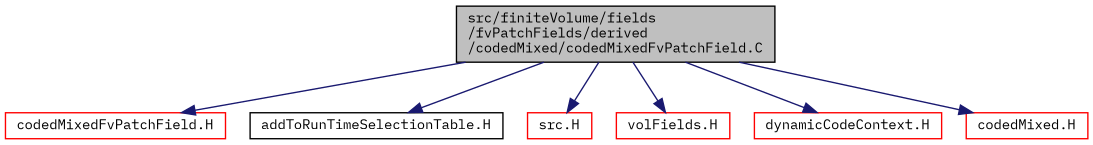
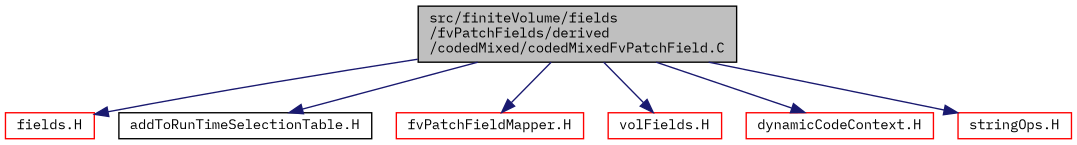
node "codedMixedFvPatchField.H": label "codedMixedFvPatchField.H" -> "fields.H"
node "src.H": label "src.H" -> "fvPatchFieldMapper.H"
node "codedMixed.H": label "codedMixed.H" -> "stringOps.H"
